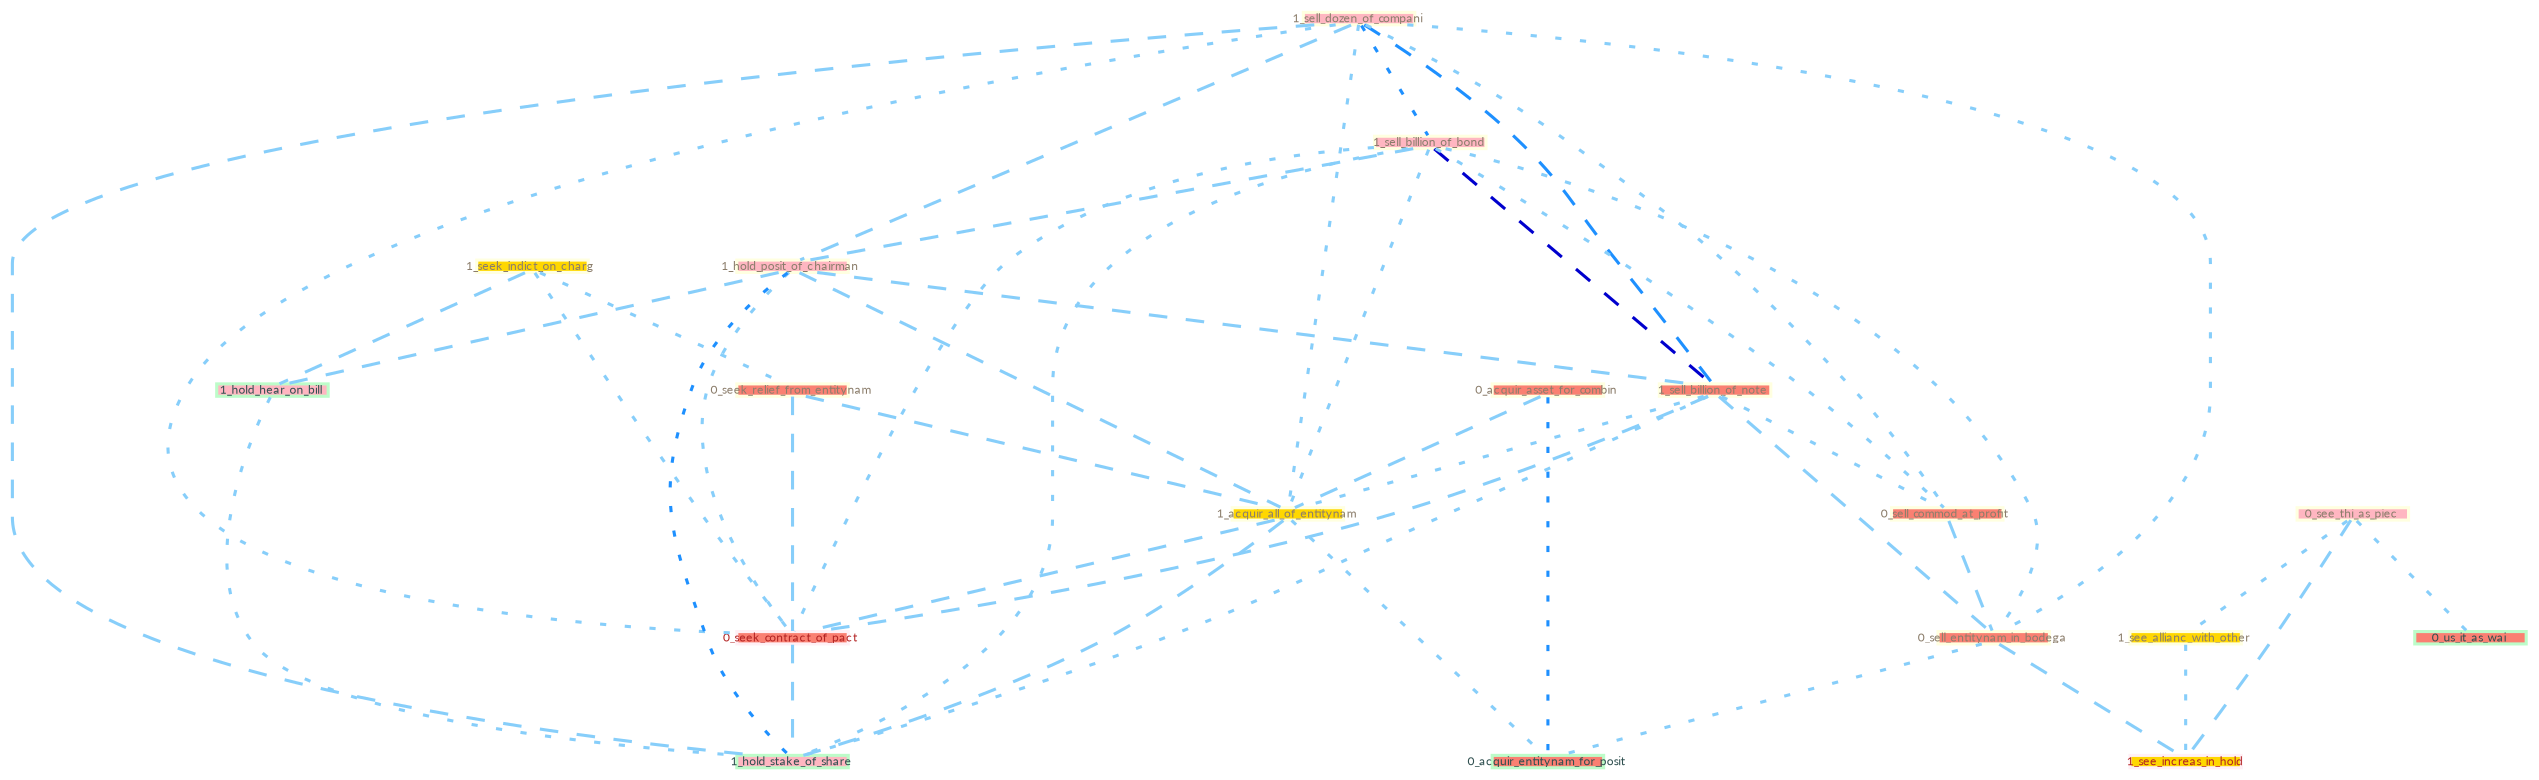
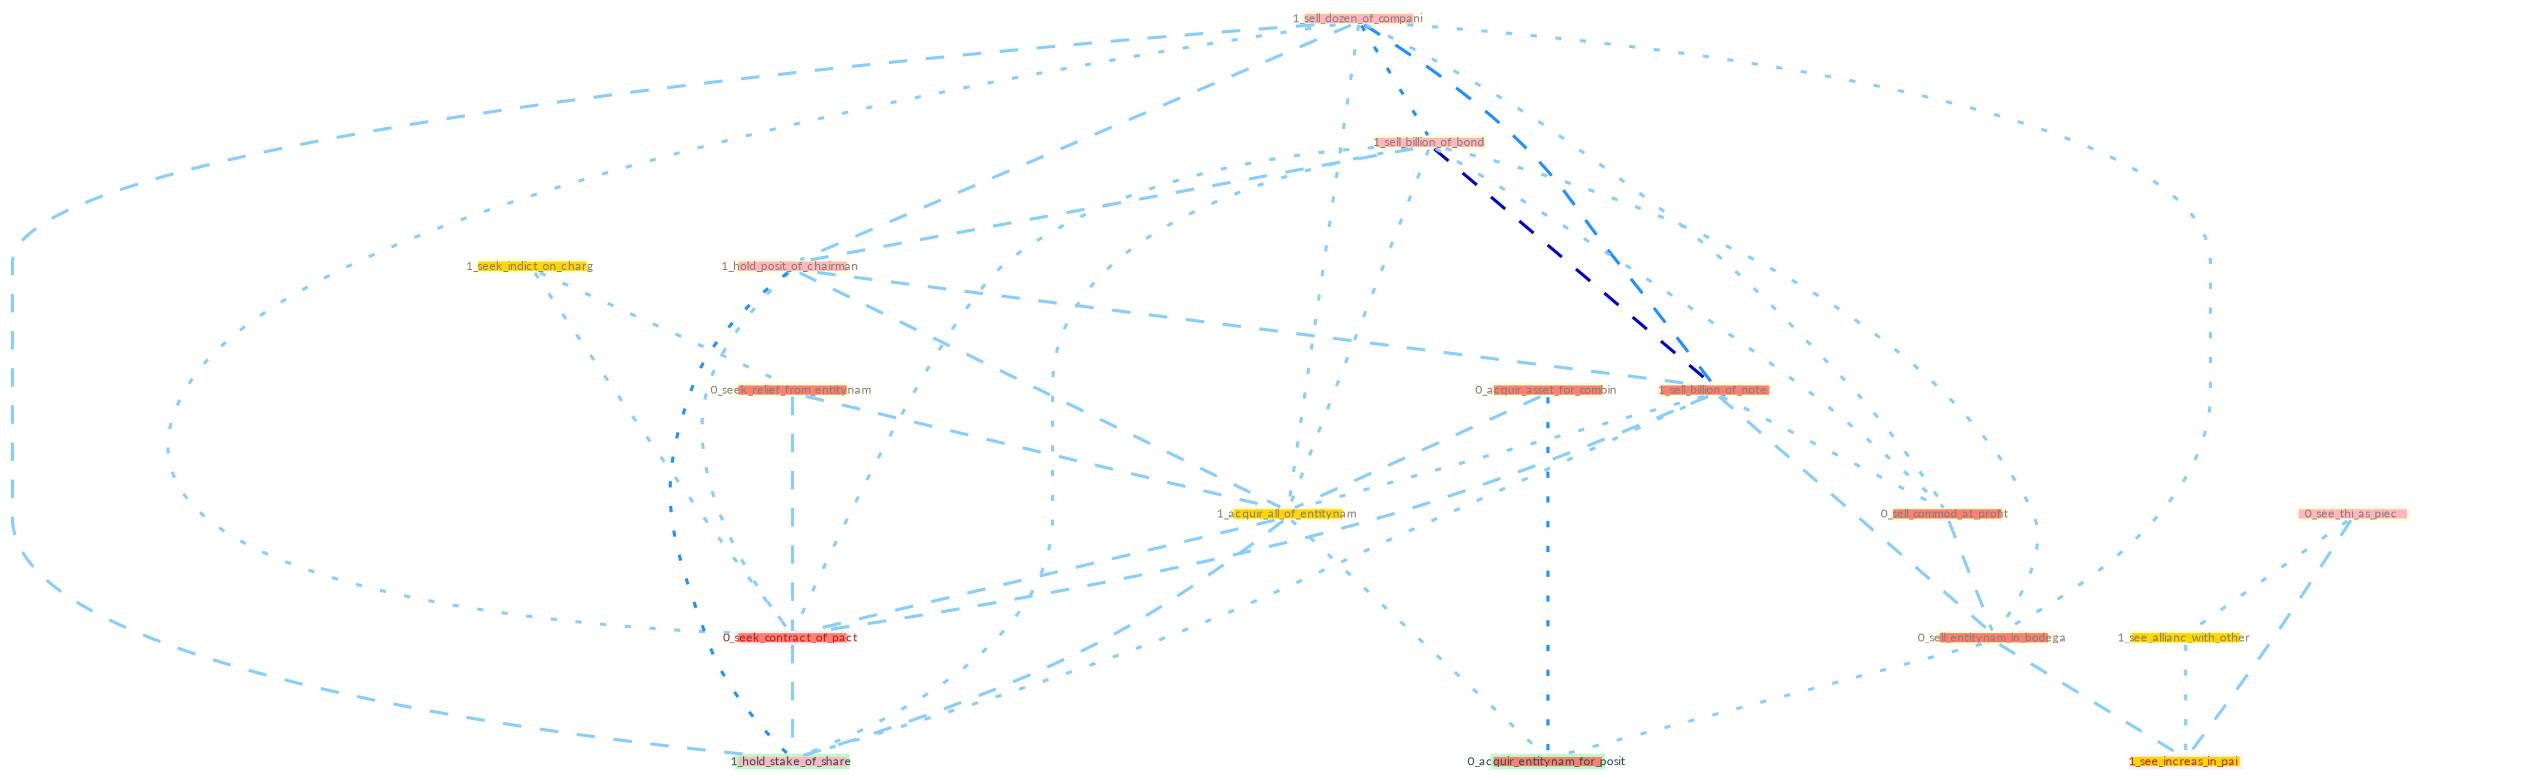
node "1_hold_hear_on_bill": removed
node "0_us_it_as_wai": removed
node "1_see_increas_in_hold": label "1_see_increas_in_hold" -> "1_see_increas_in_pai"
